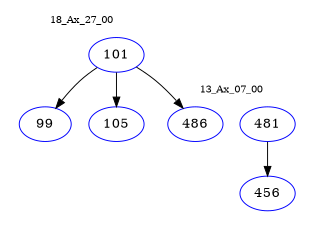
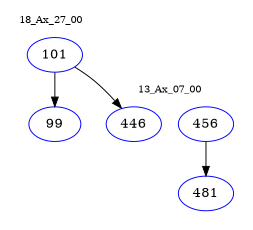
node "105": removed
node "486": label "486" -> "446"
edge "481" -> "456": reversed
